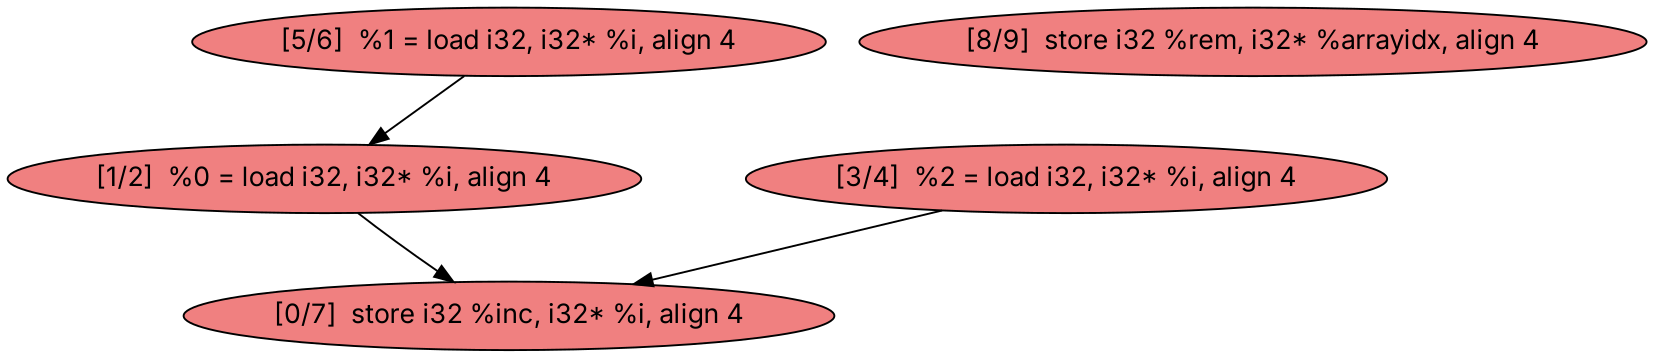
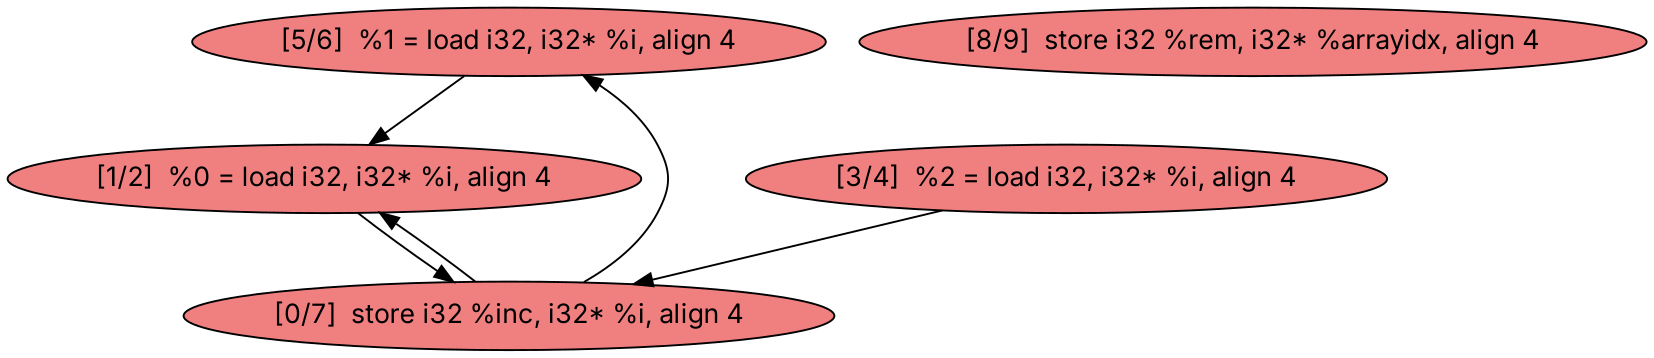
edge "[0/7]  store i32 %inc, i32* %i, align 4" -> "[5/6]  %1 = load i32, i32* %i, align 4": added
edge "[0/7]  store i32 %inc, i32* %i, align 4" -> "[1/2]  %0 = load i32, i32* %i, align 4": added
